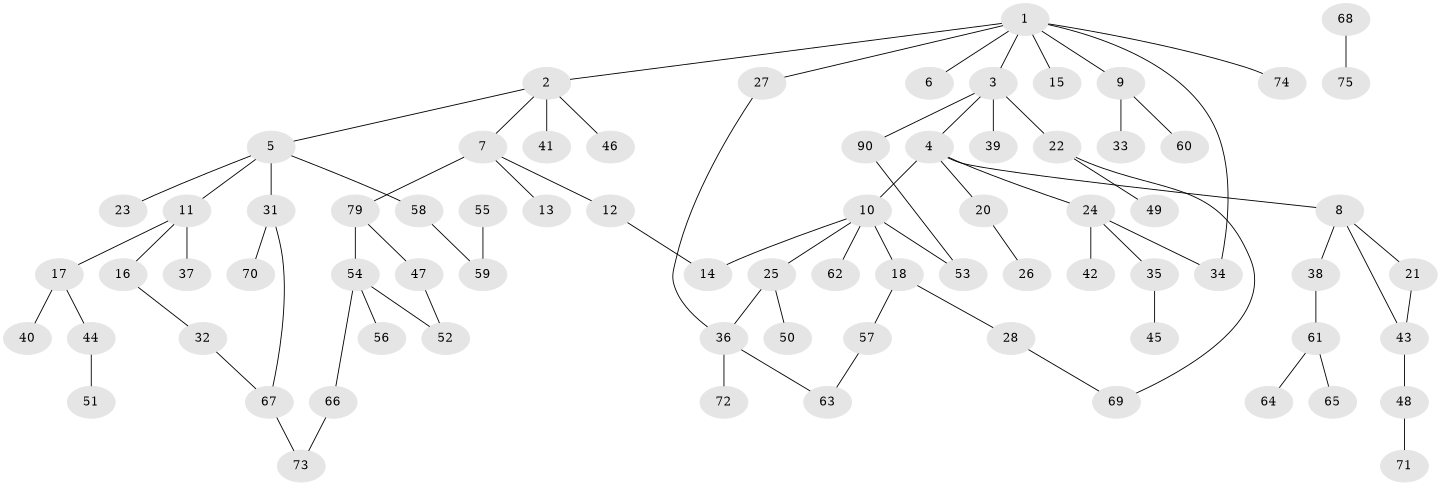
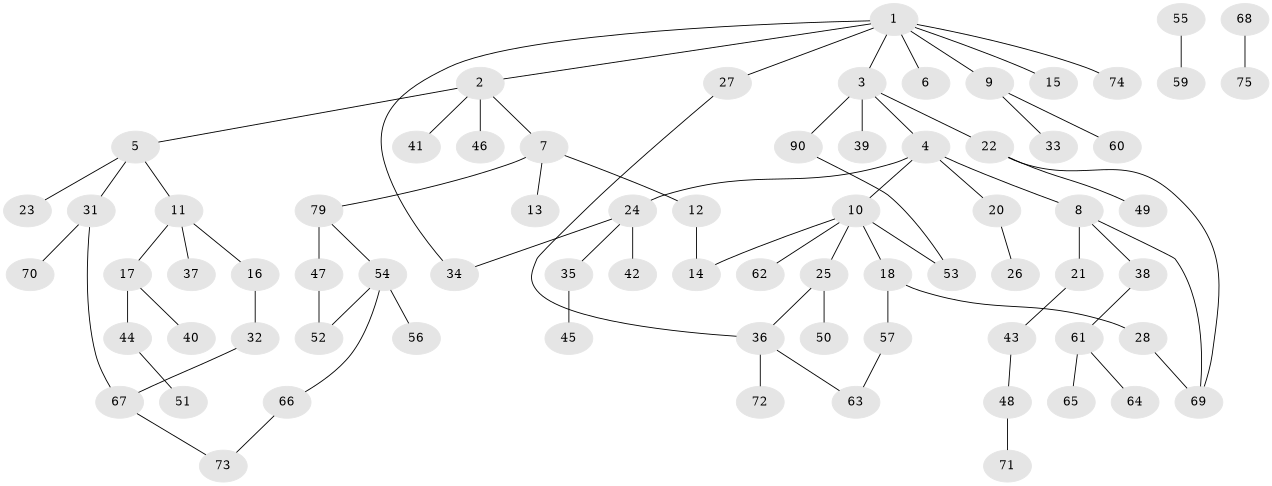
node "58": removed
edge "8" -- "43": now "8" -- "69"
